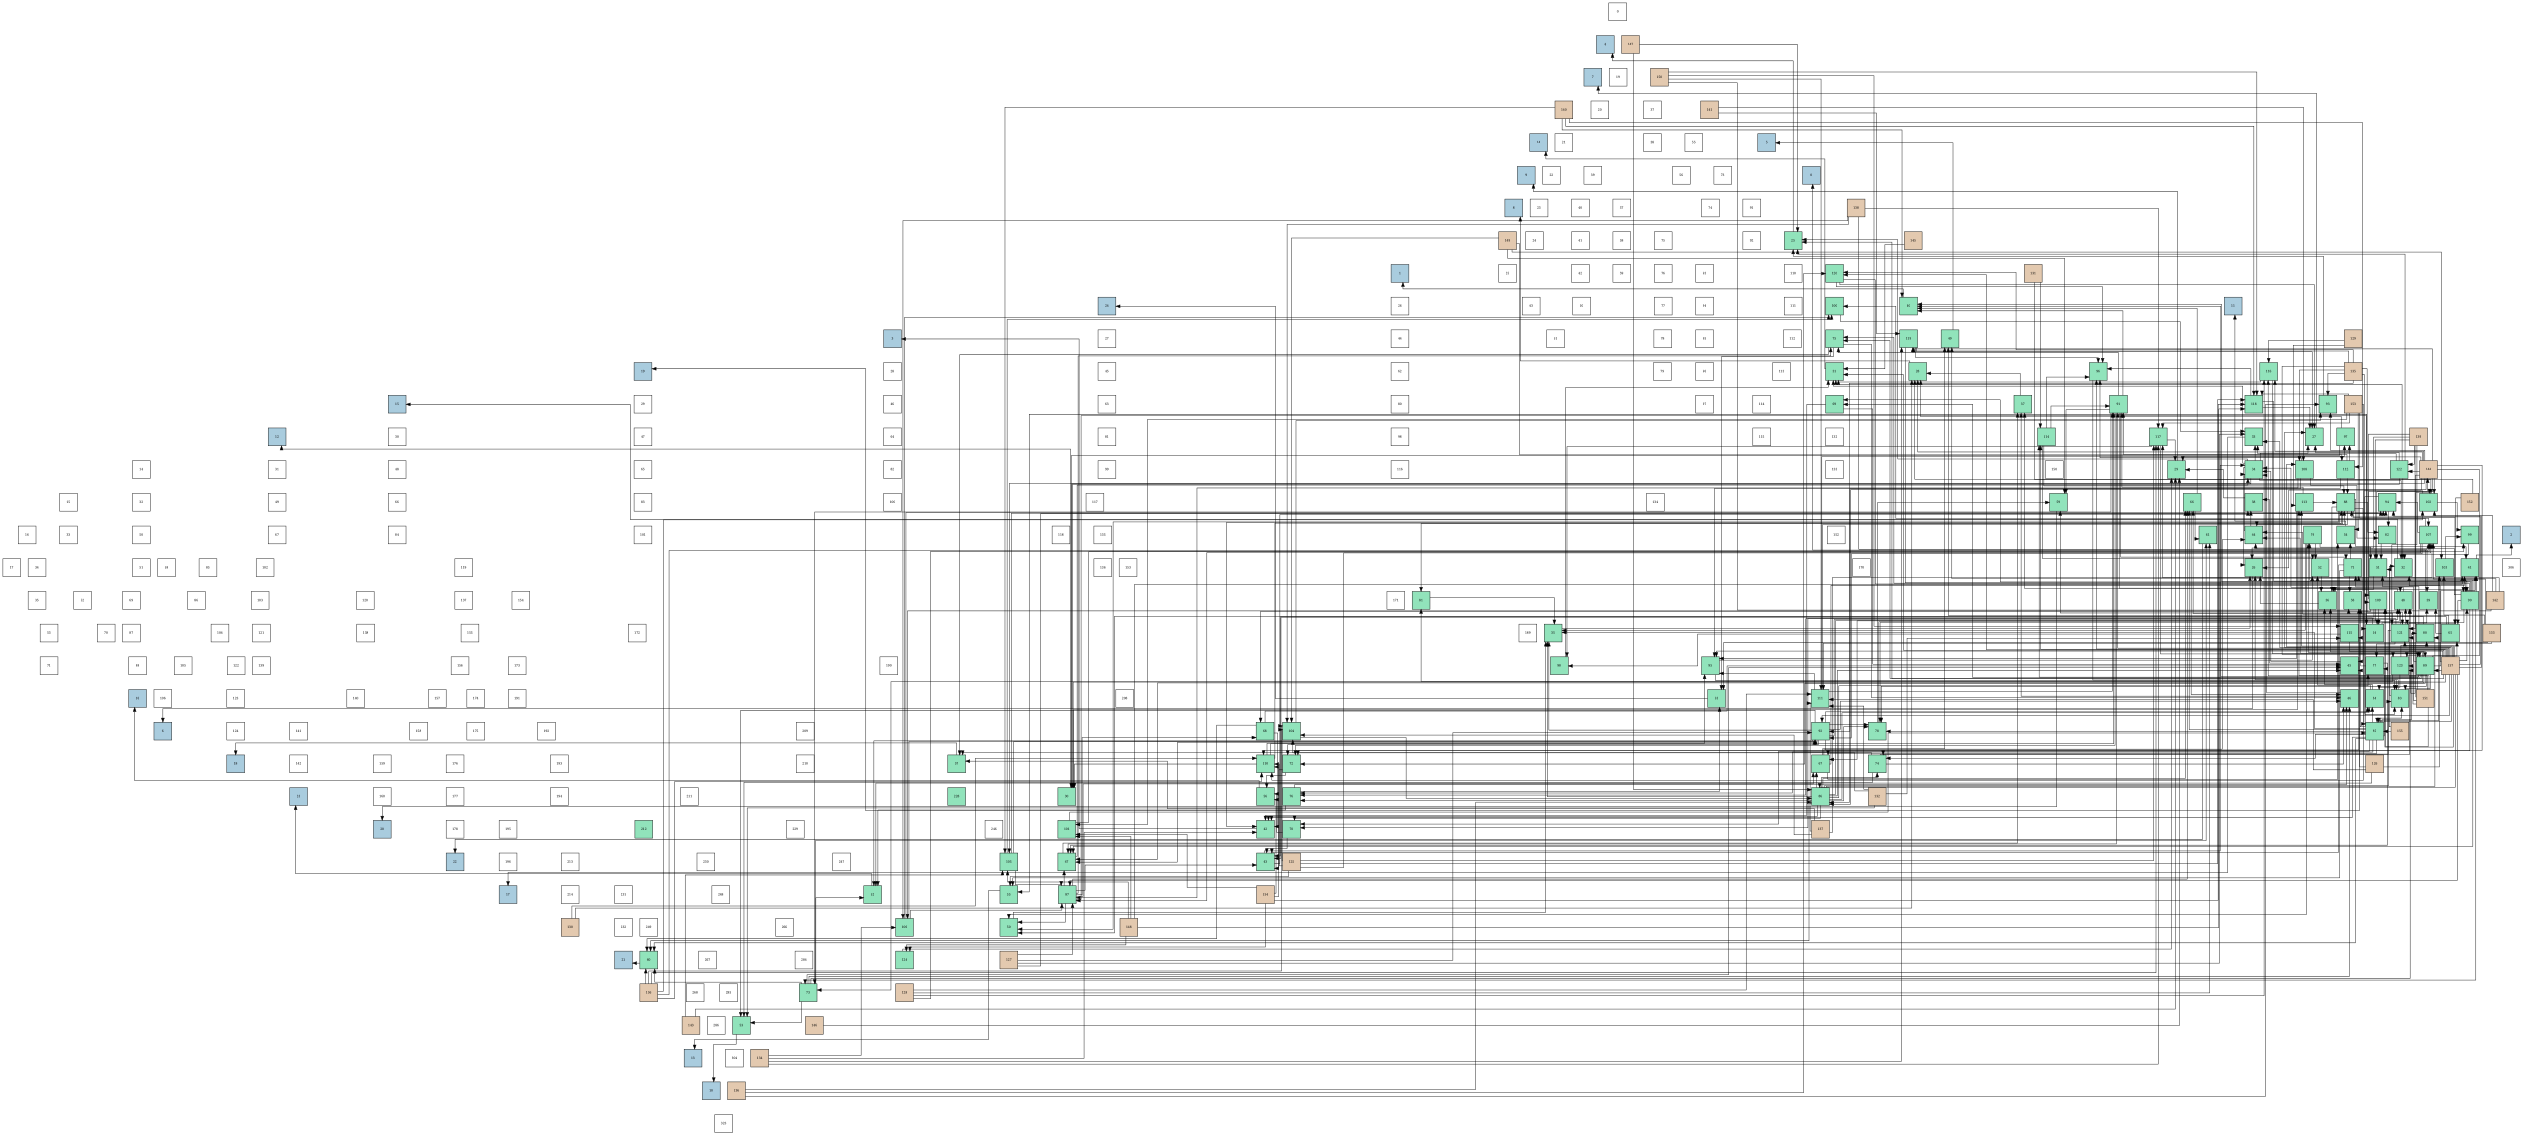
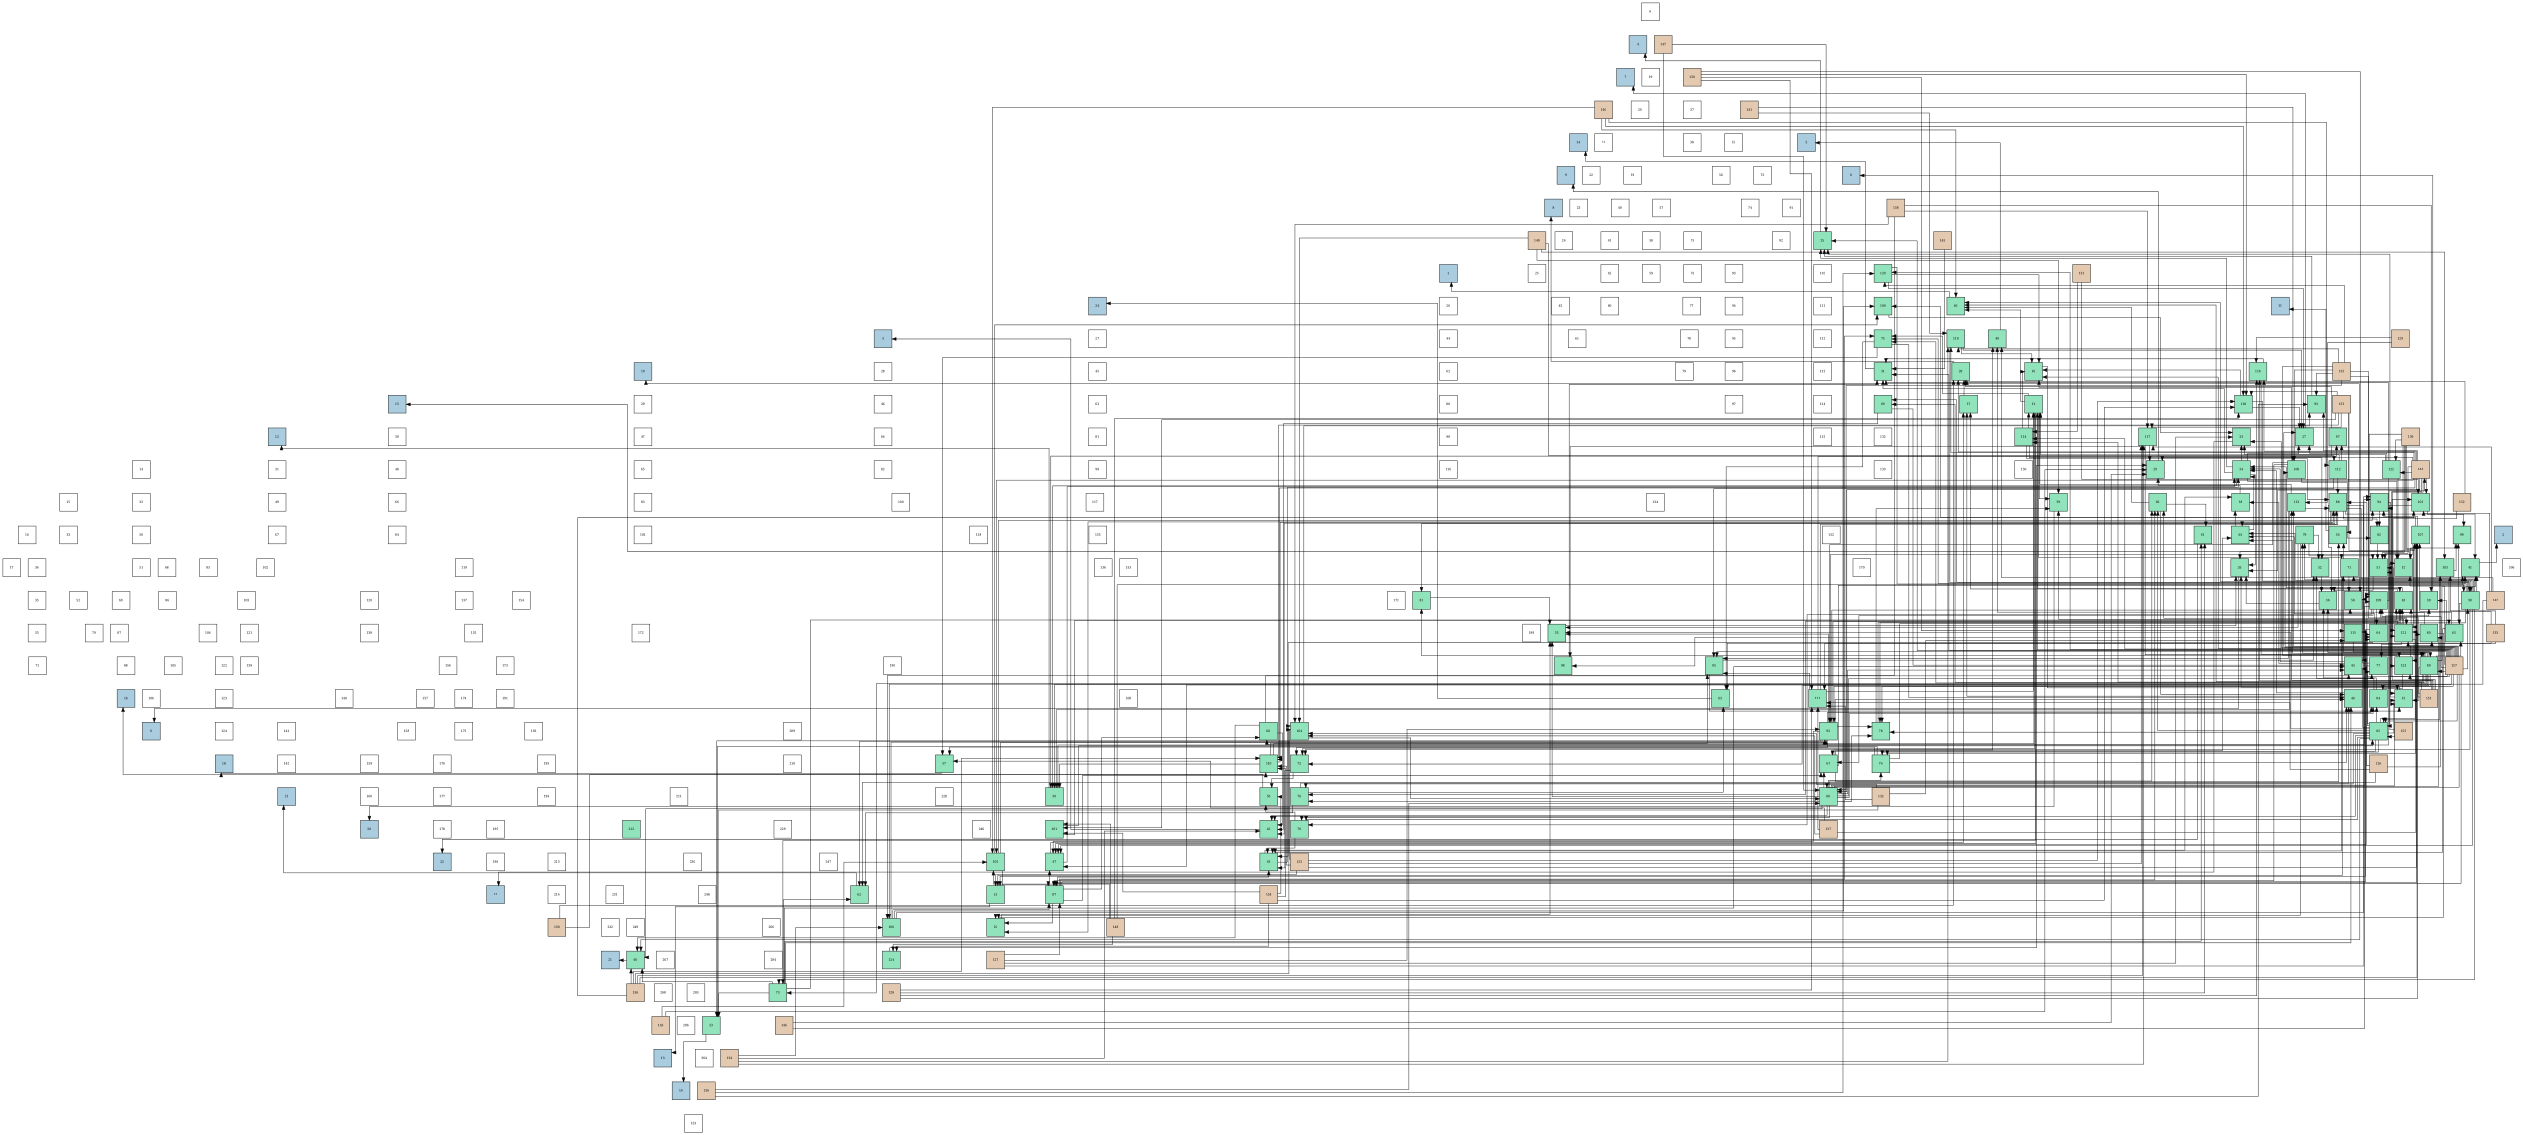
edge "90" -> "36": removed
node "228": fillcolor #91e3bb -> #ffffff
edge "146" -> "109": added
